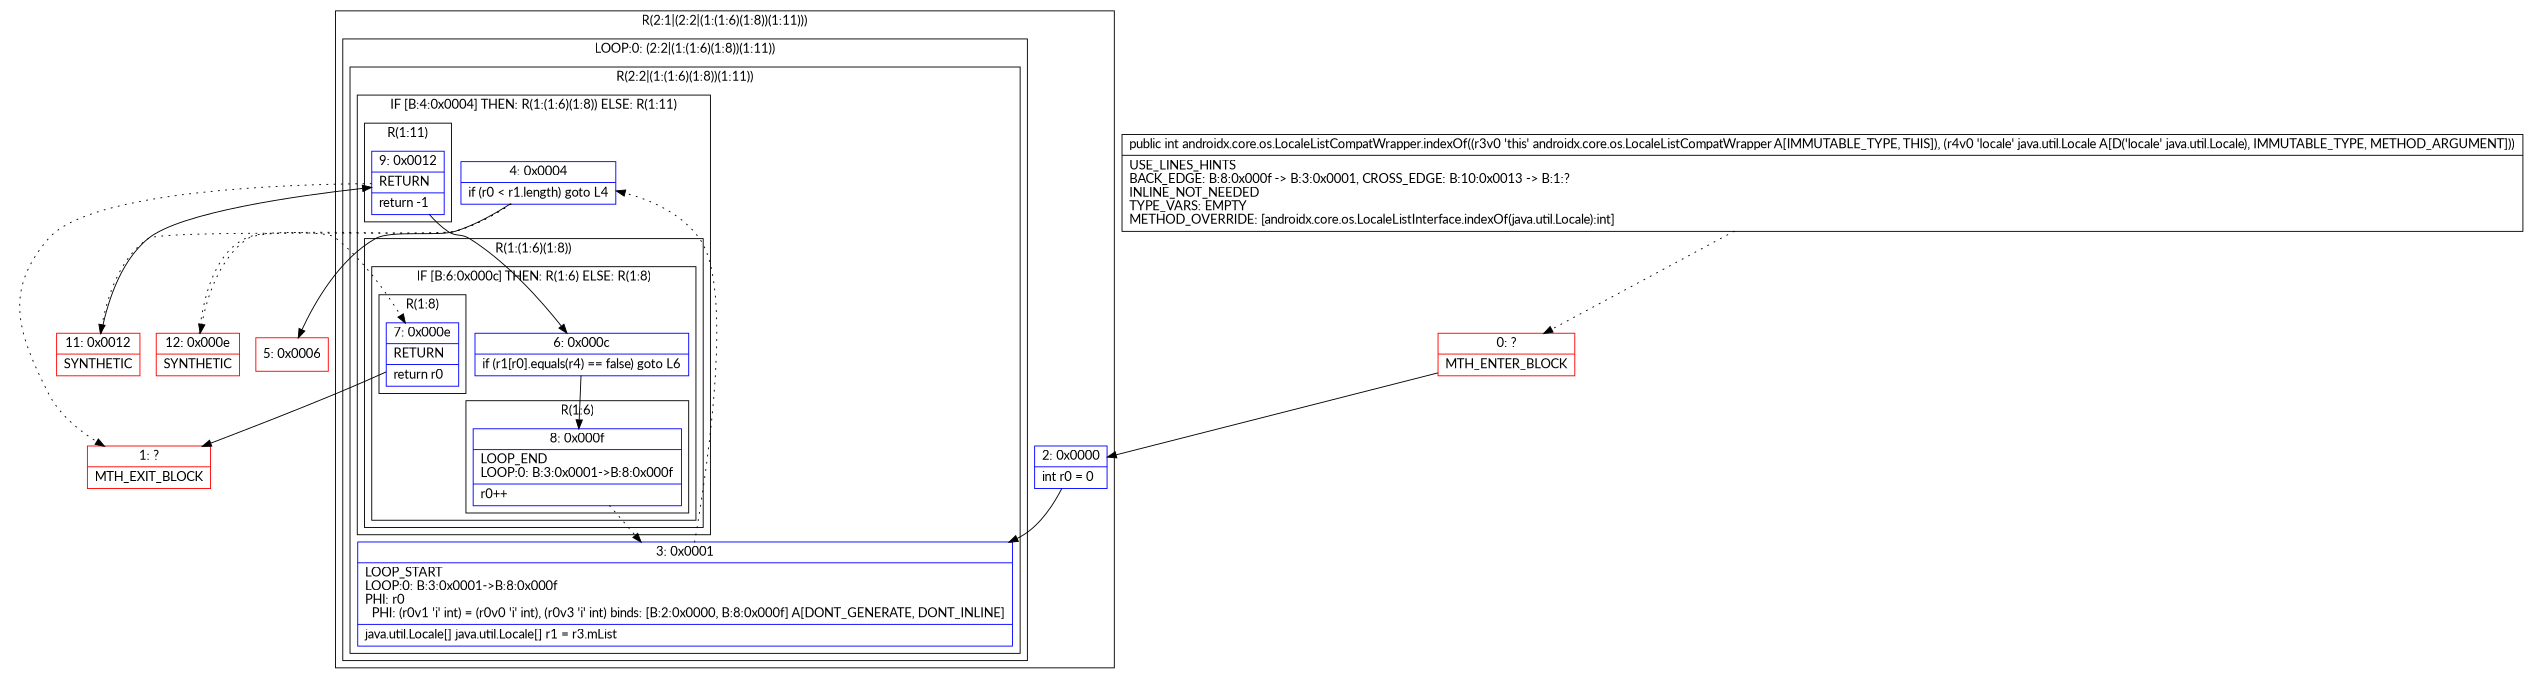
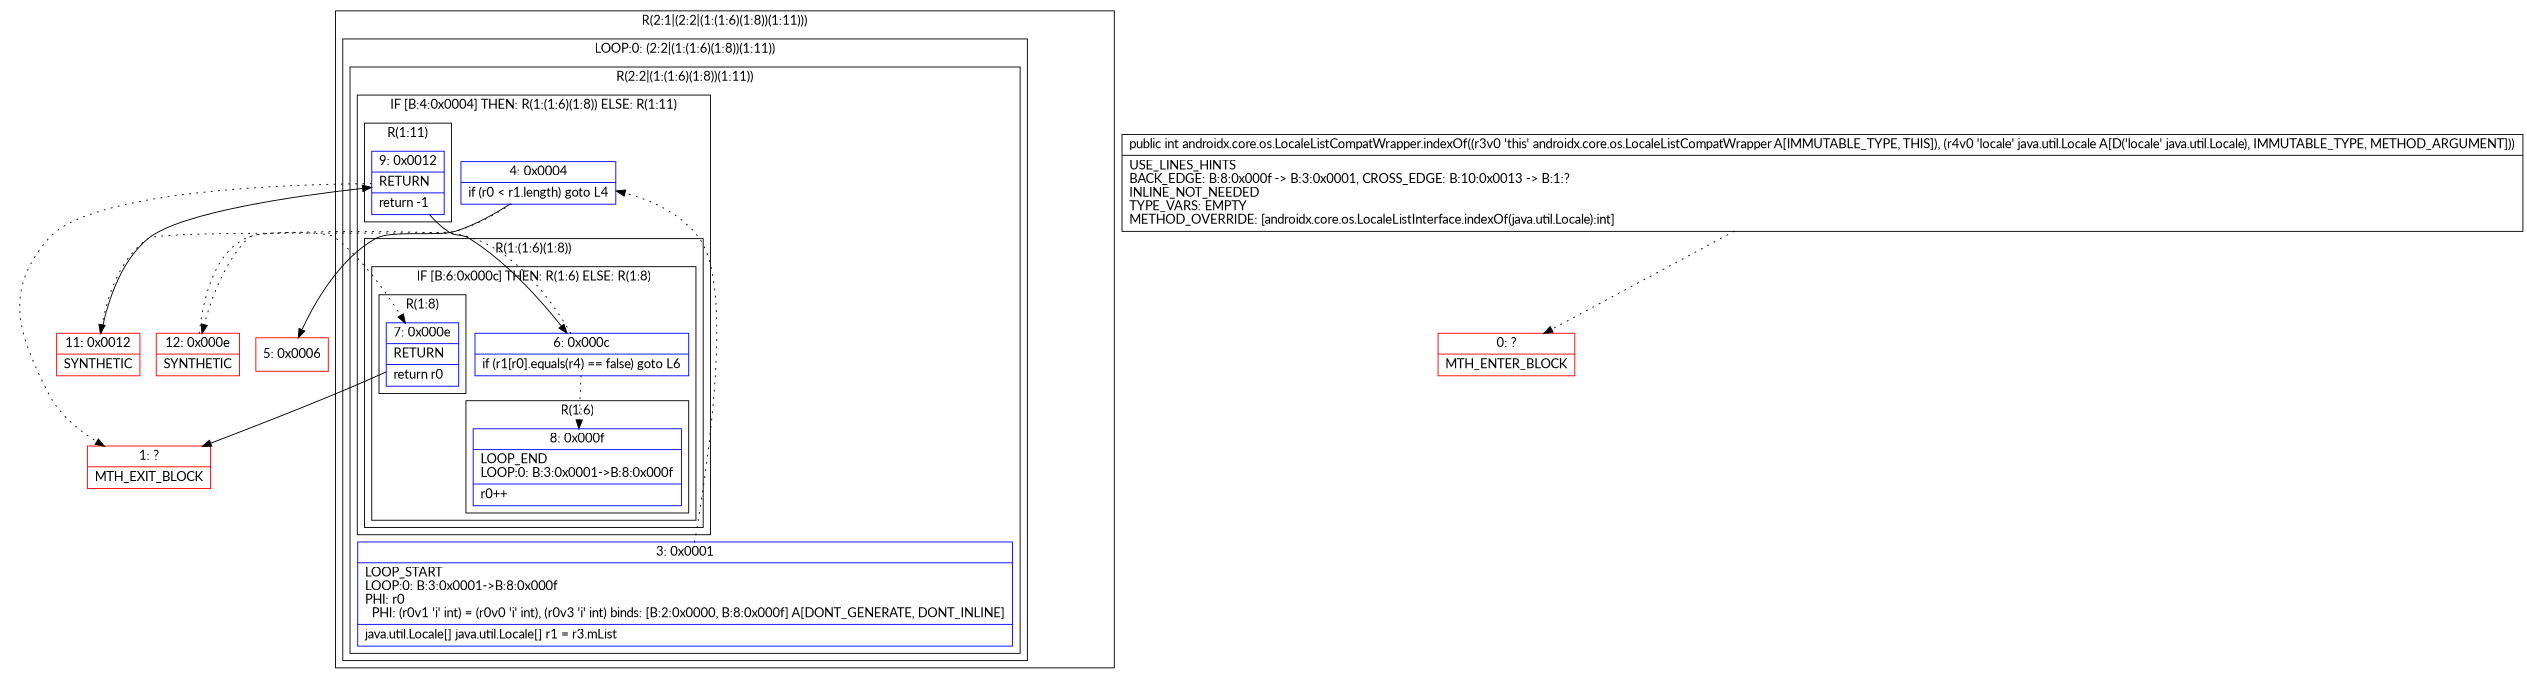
edge "4: 0x0004" -> "12: 0x000e": now "6: 0x000c" -> "12: 0x000e"
edge "6: 0x000c" -> "8: 0x000f": style solid -> dotted
node "2: 0x0000": removed
edge "8: 0x000f" -> "3: 0x0001": removed
